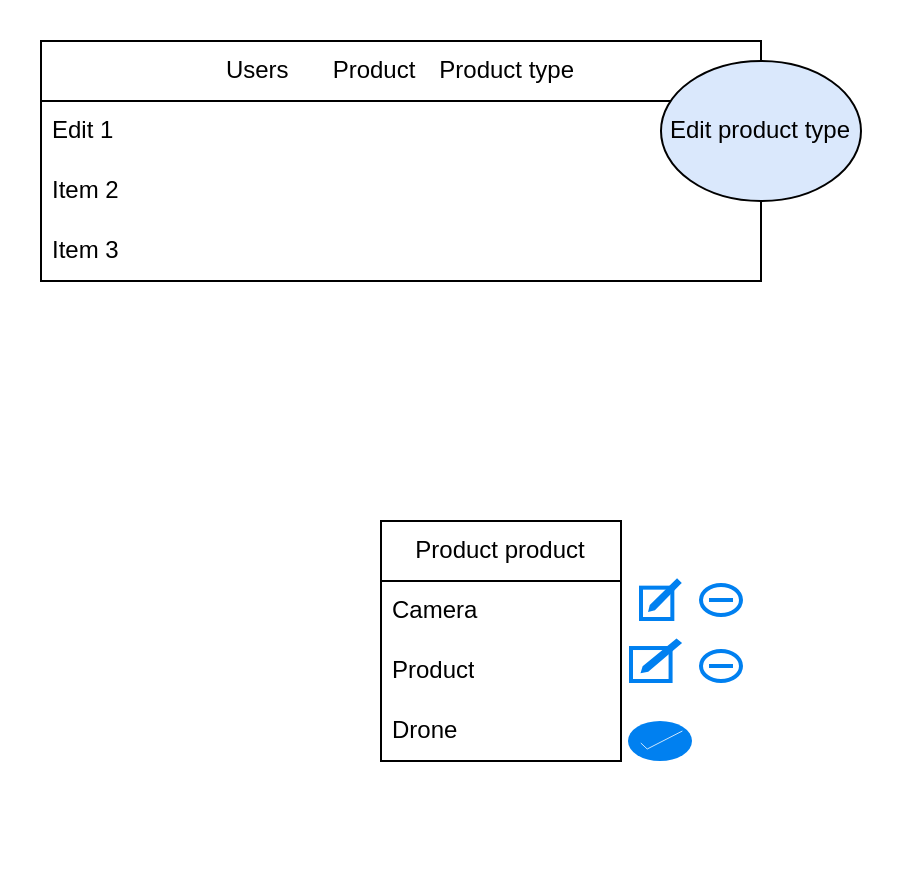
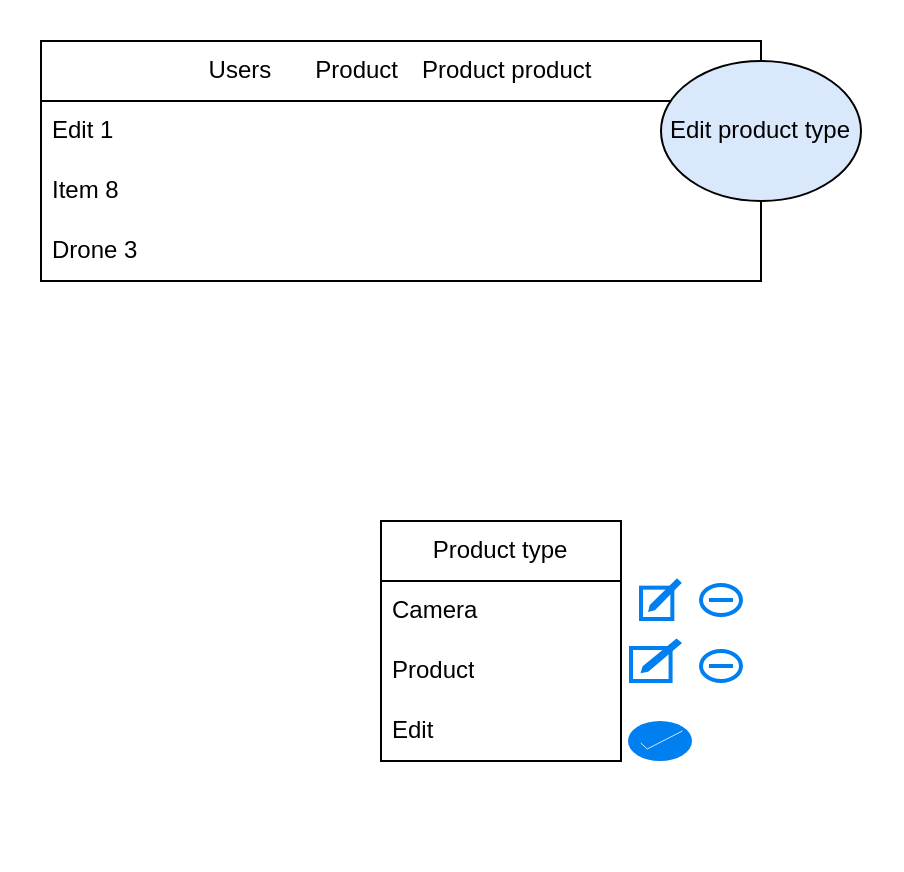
node "Users Product Product type": label "Users Product Product type" -> "Users Product Product product"
node "Item 2": label "Item 2" -> "Item 8"
node "Item 3": label "Item 3" -> "Drone 3"
node "Product product": label "Product product" -> "Product type"
node "Drone": label "Drone" -> "Edit"
